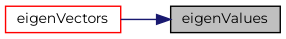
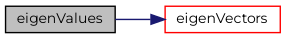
edge "eigenVectors" -> "eigenValues": reversed
